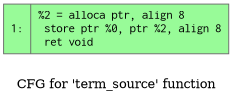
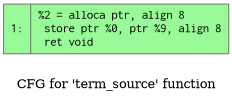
node "1:": text "store ptr %0, ptr %2, align 8" -> "store ptr %0, ptr %9, align 8"
